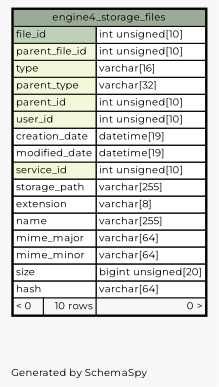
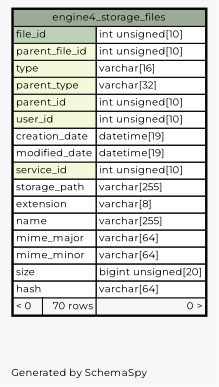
node "engine4_storage_files": text "10 rows" -> "70 rows"
